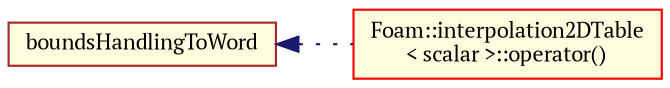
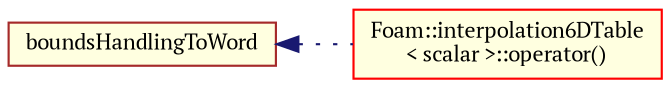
node "Foam::interpolation2DTable < scalar >::operator()": label "Foam::interpolation2DTable < scalar >::operator()" -> "Foam::interpolation6DTable < scalar >::operator()"
